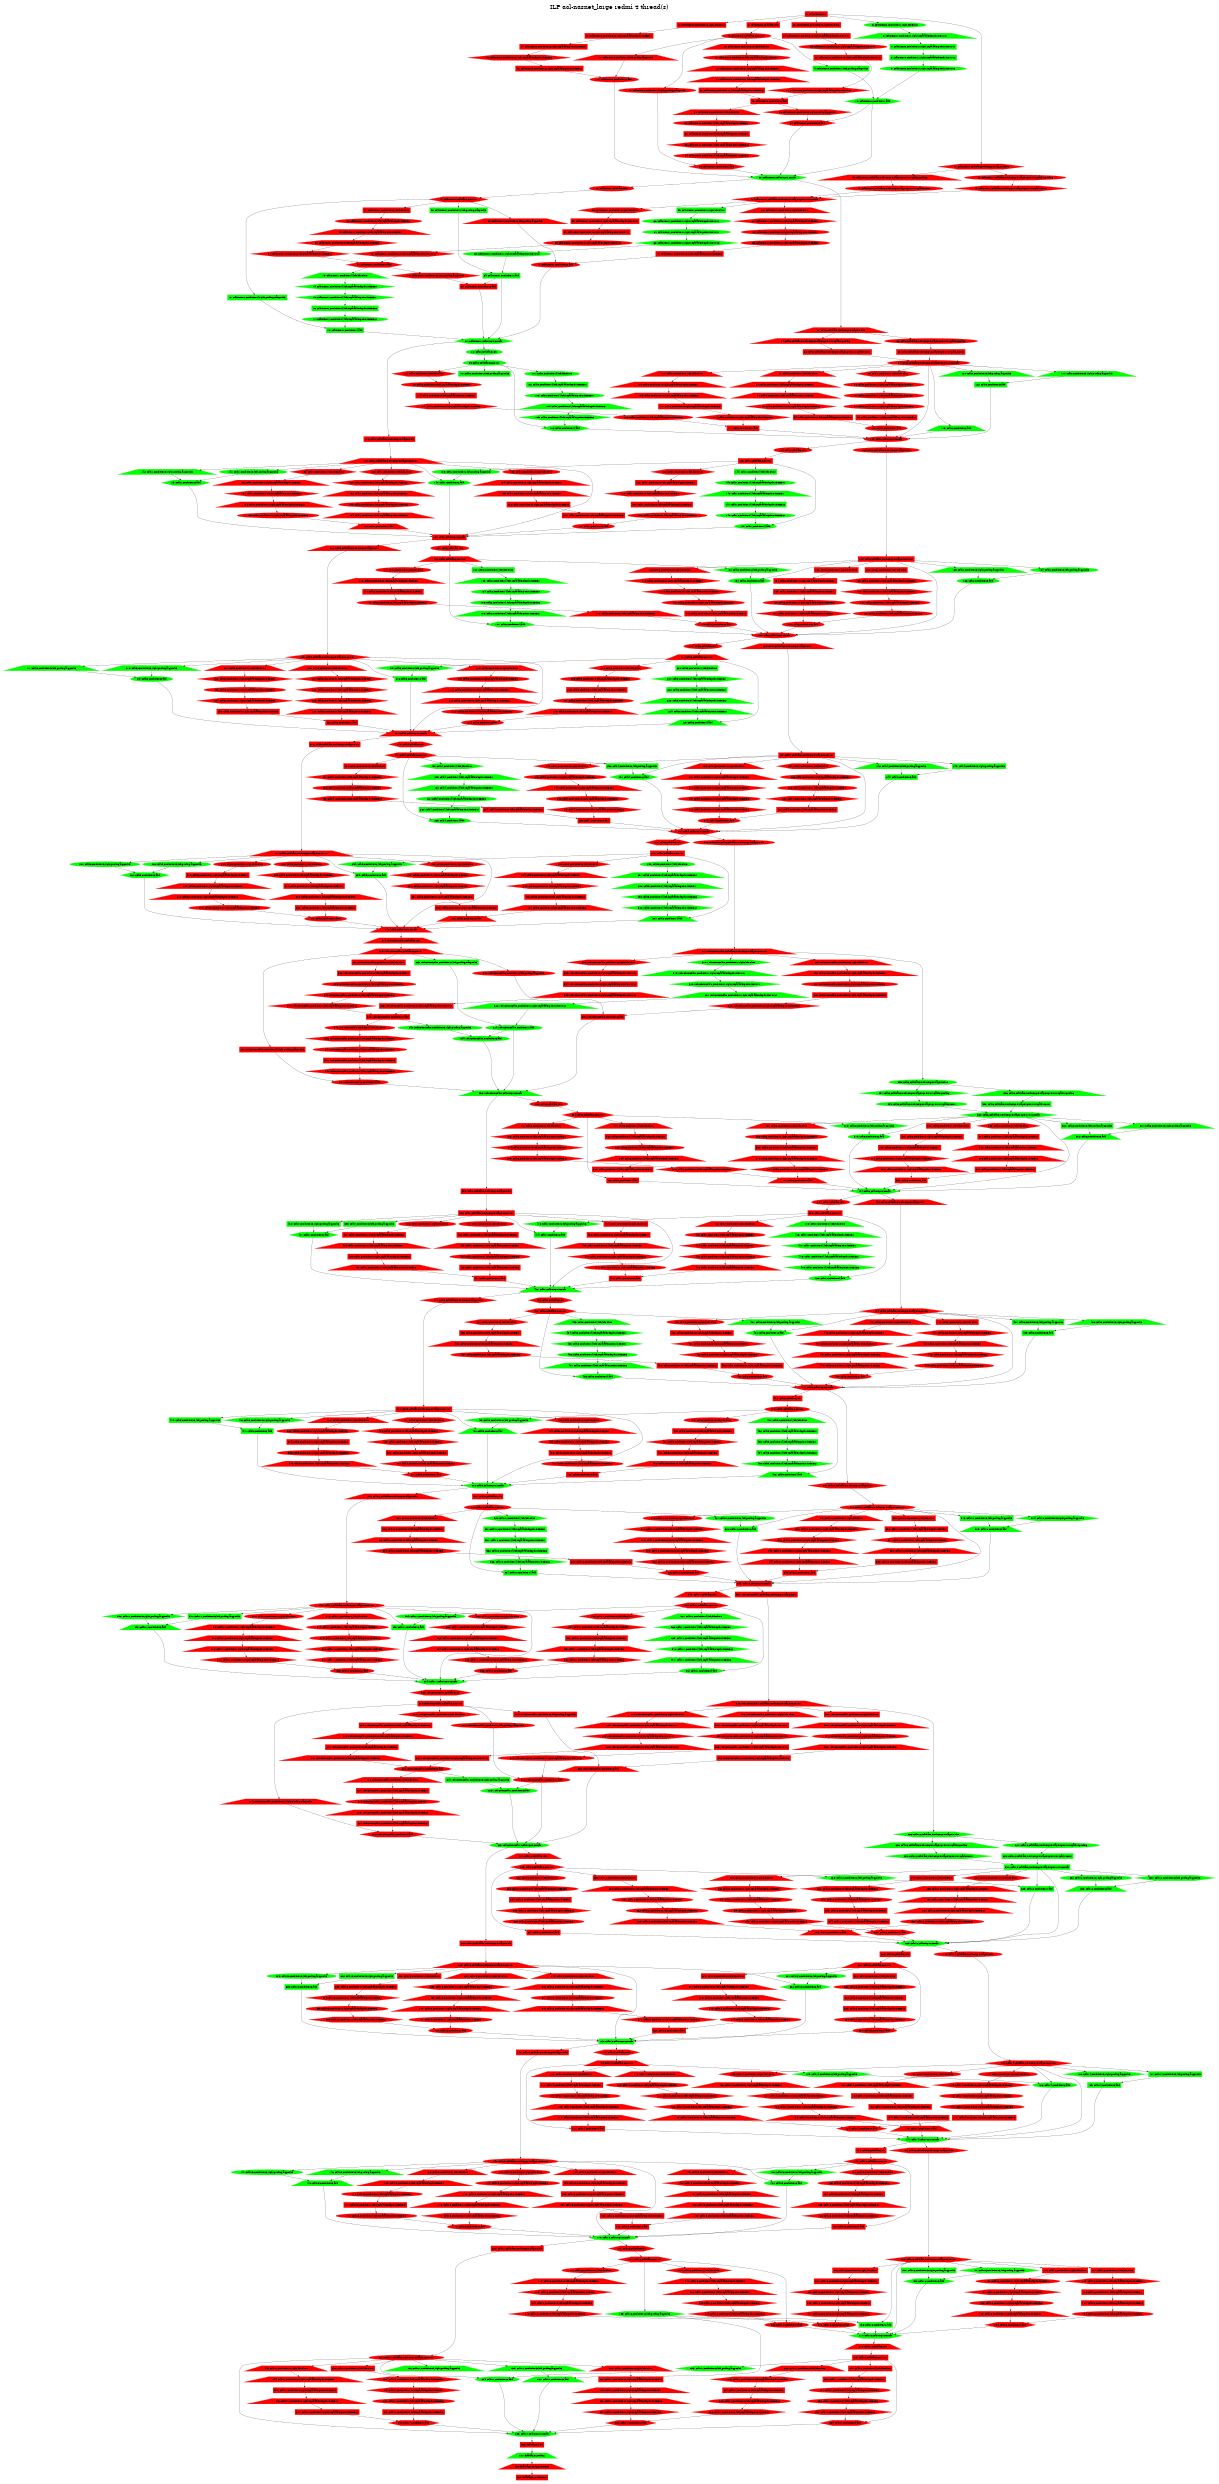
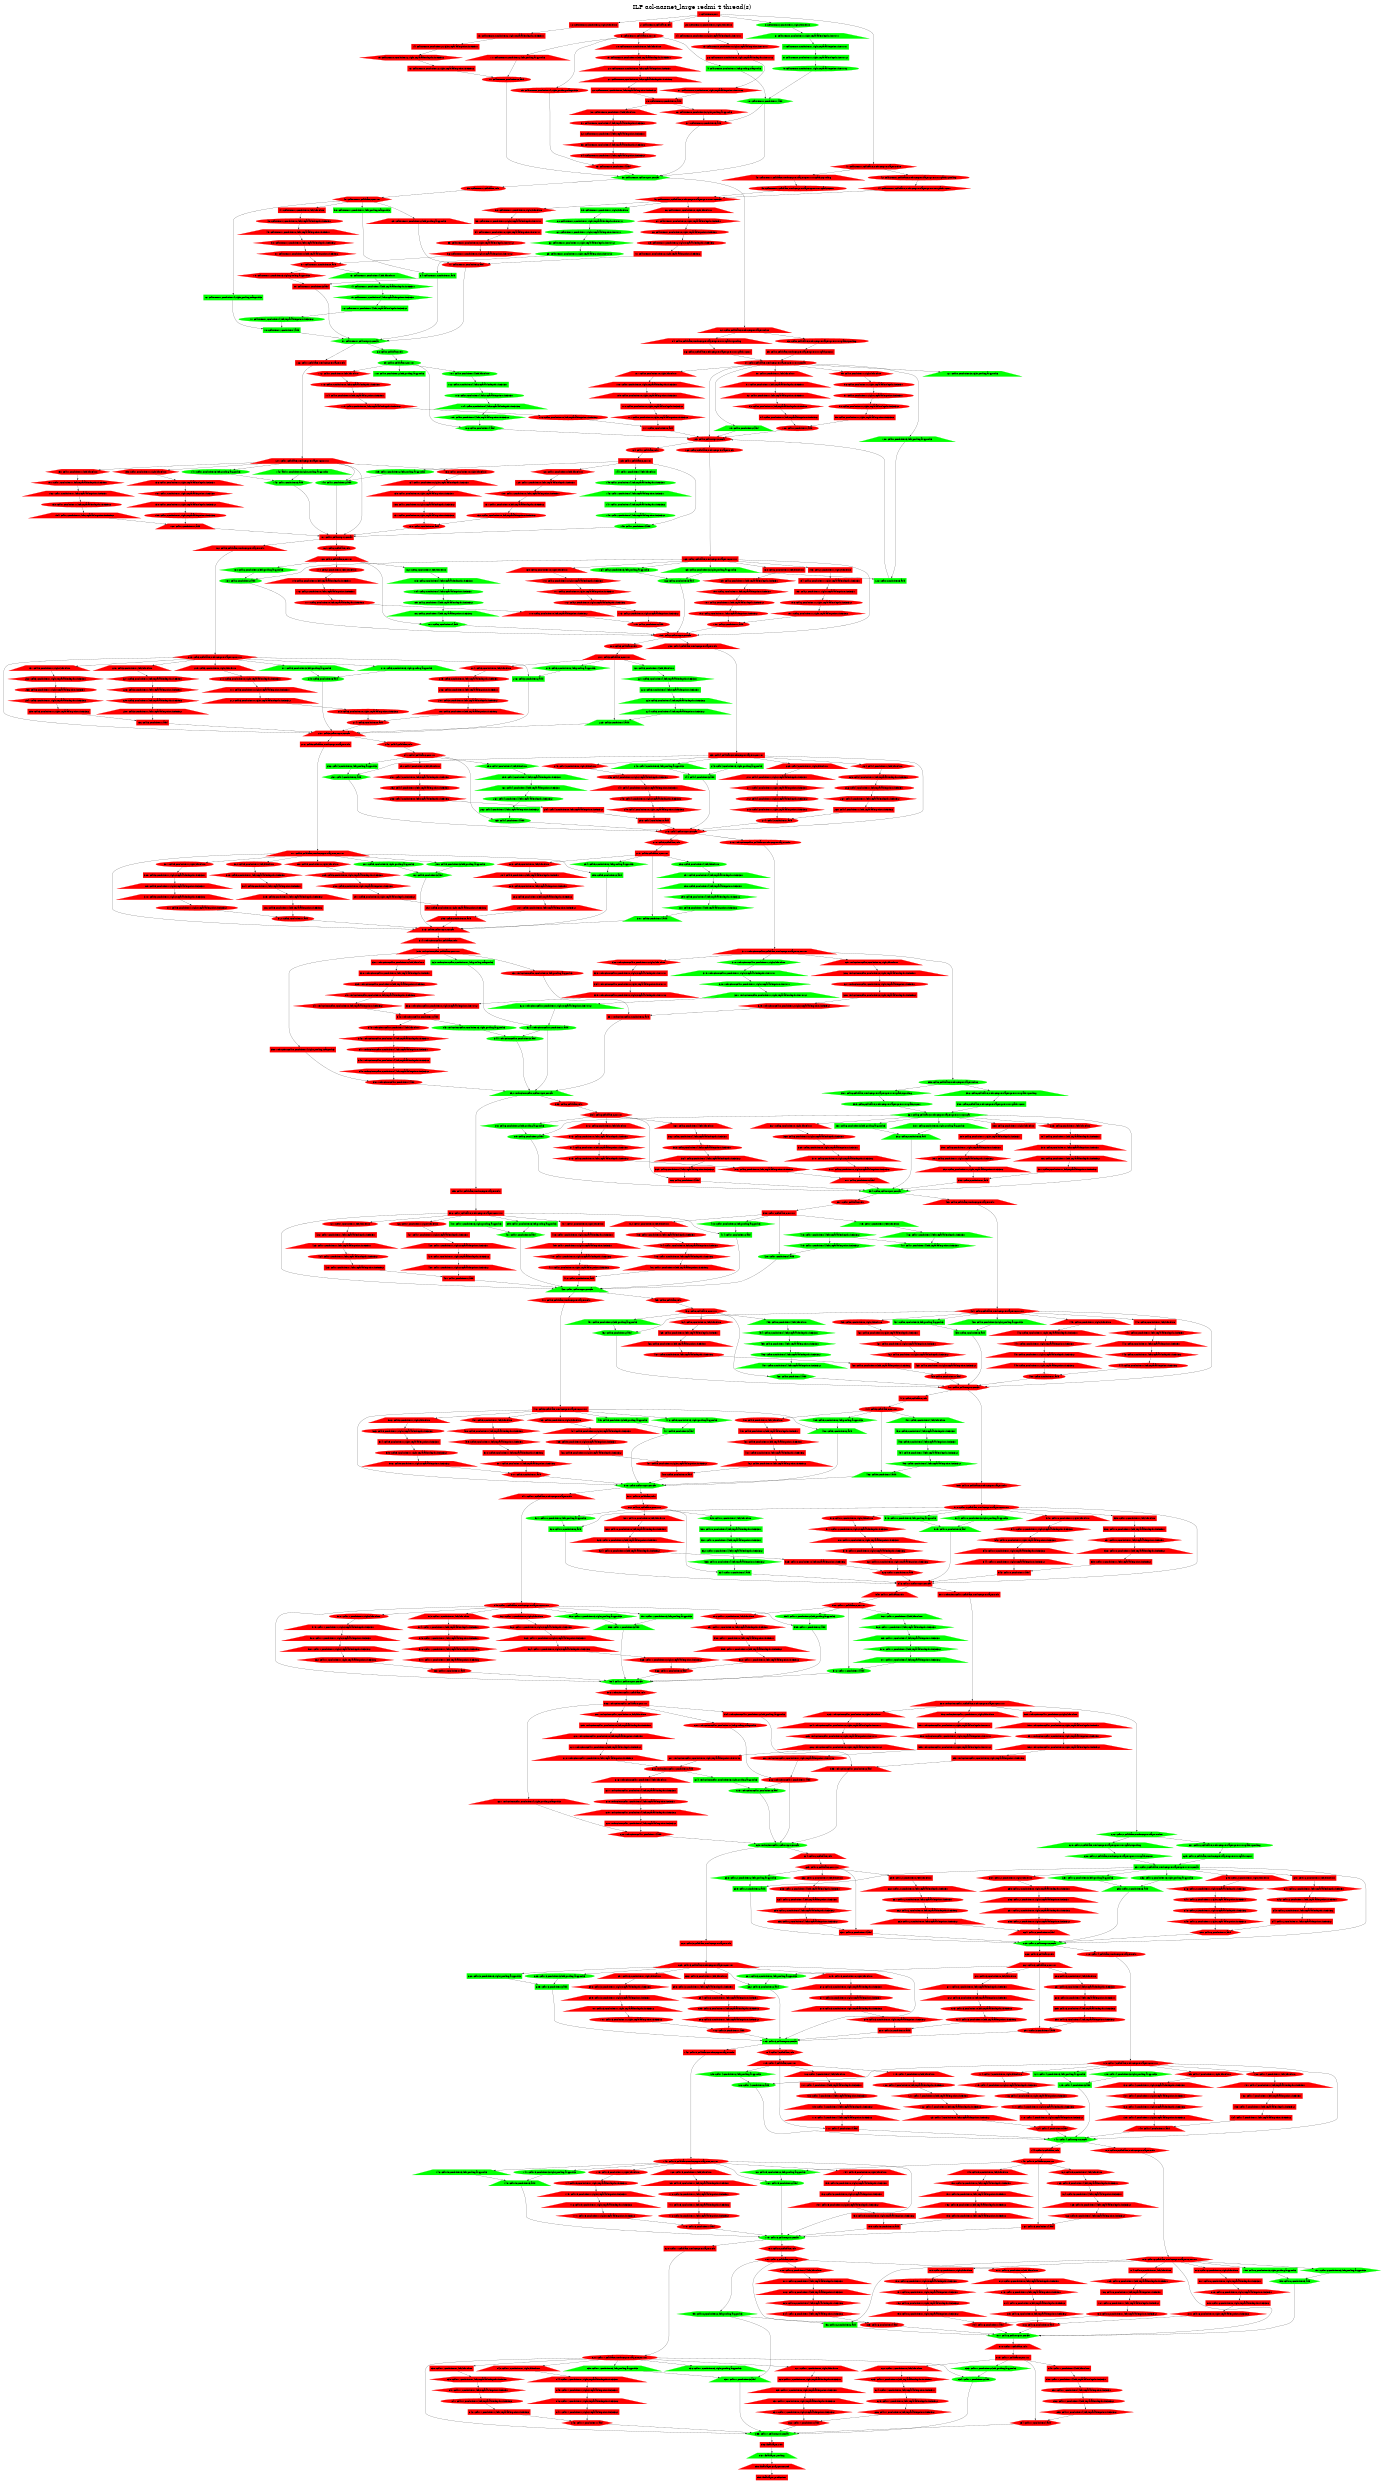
edge "121: cell_0/comb_iter_3/right/pooling/avgpool_3" -> "122: cell_0/comb_iter_3/add": now "165: cell_2/comb_iter_3/right/pooling/avgpool_3" -> "122: cell_0/comb_iter_3/add"
node "142: cell_1/comb_iter_3/right/pooling/avgpool_3": label "142: cell_1/comb_iter_3/right/pooling/avgpool_3" -> "142: add_1/comb_iter_3/right/pooling/avgpool_3"
edge "417: cell_7/comb_iter_4/left/separable_pointwise3x3_1" -> "418: cell_7/comb_iter_4/left/separable_depthwise3x3_2": reversed
